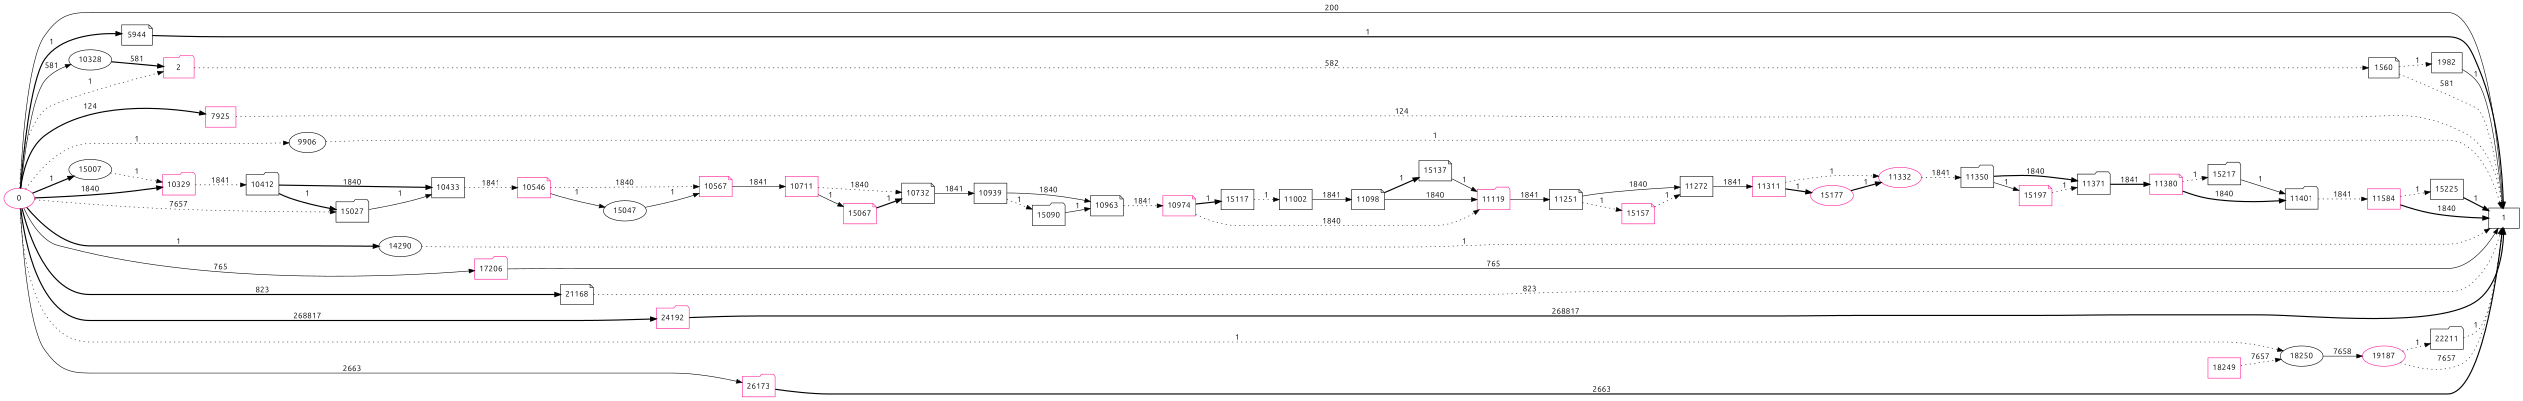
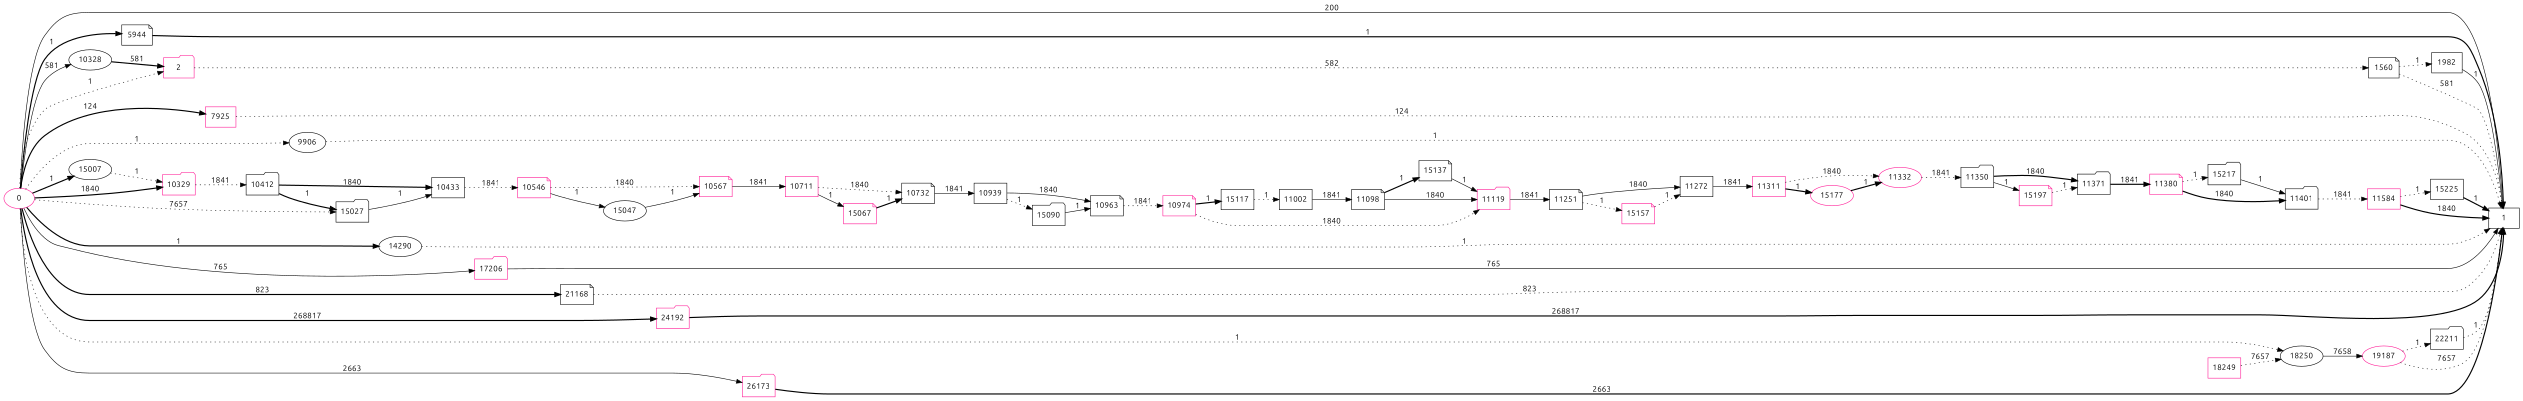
edge "11311" -> "11332": label "1" -> "1840"
